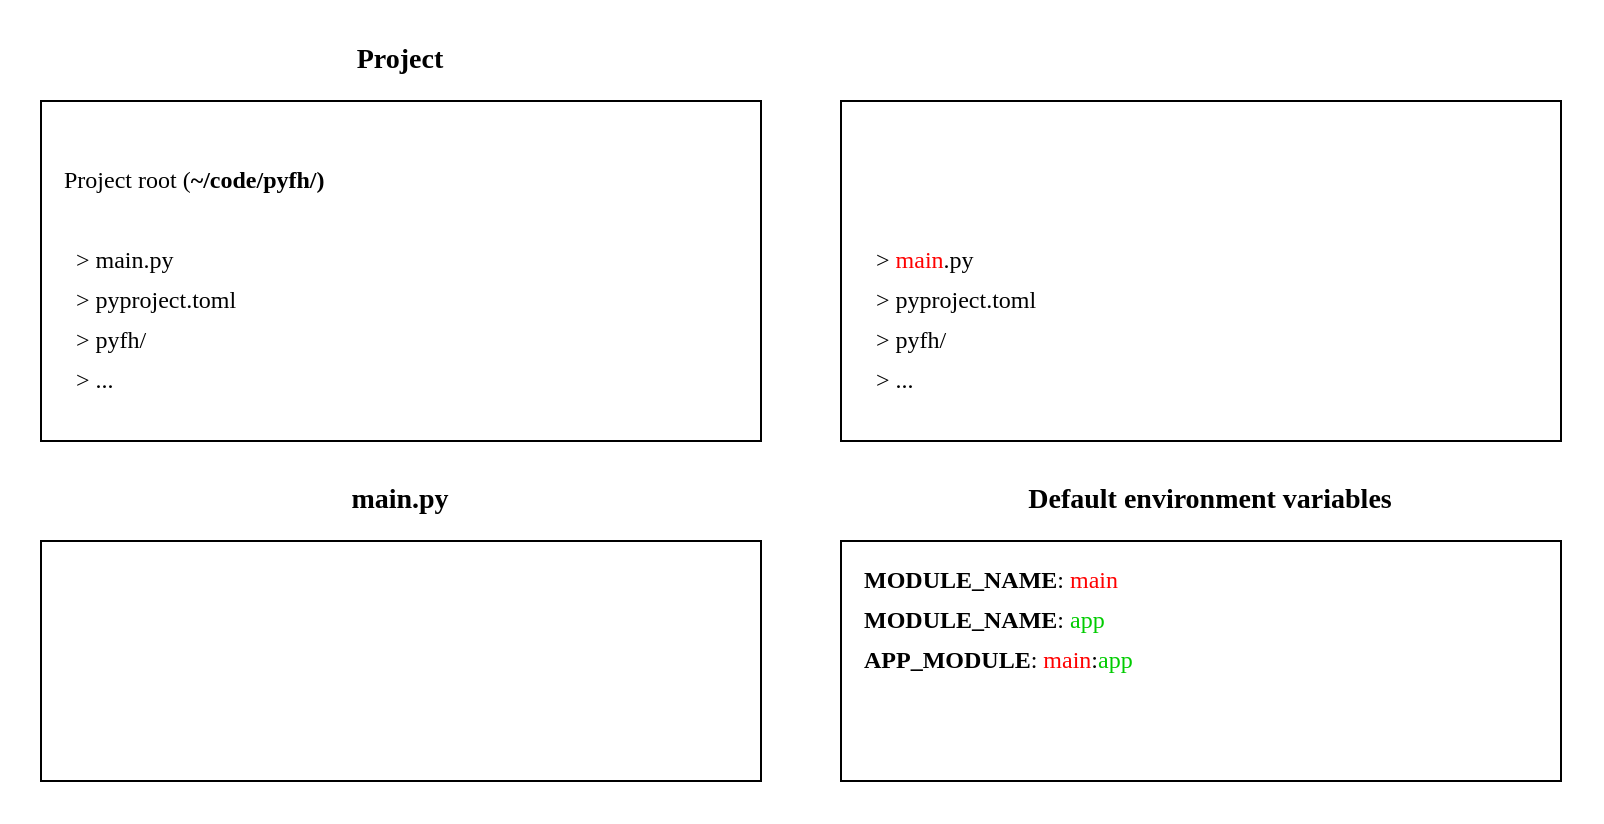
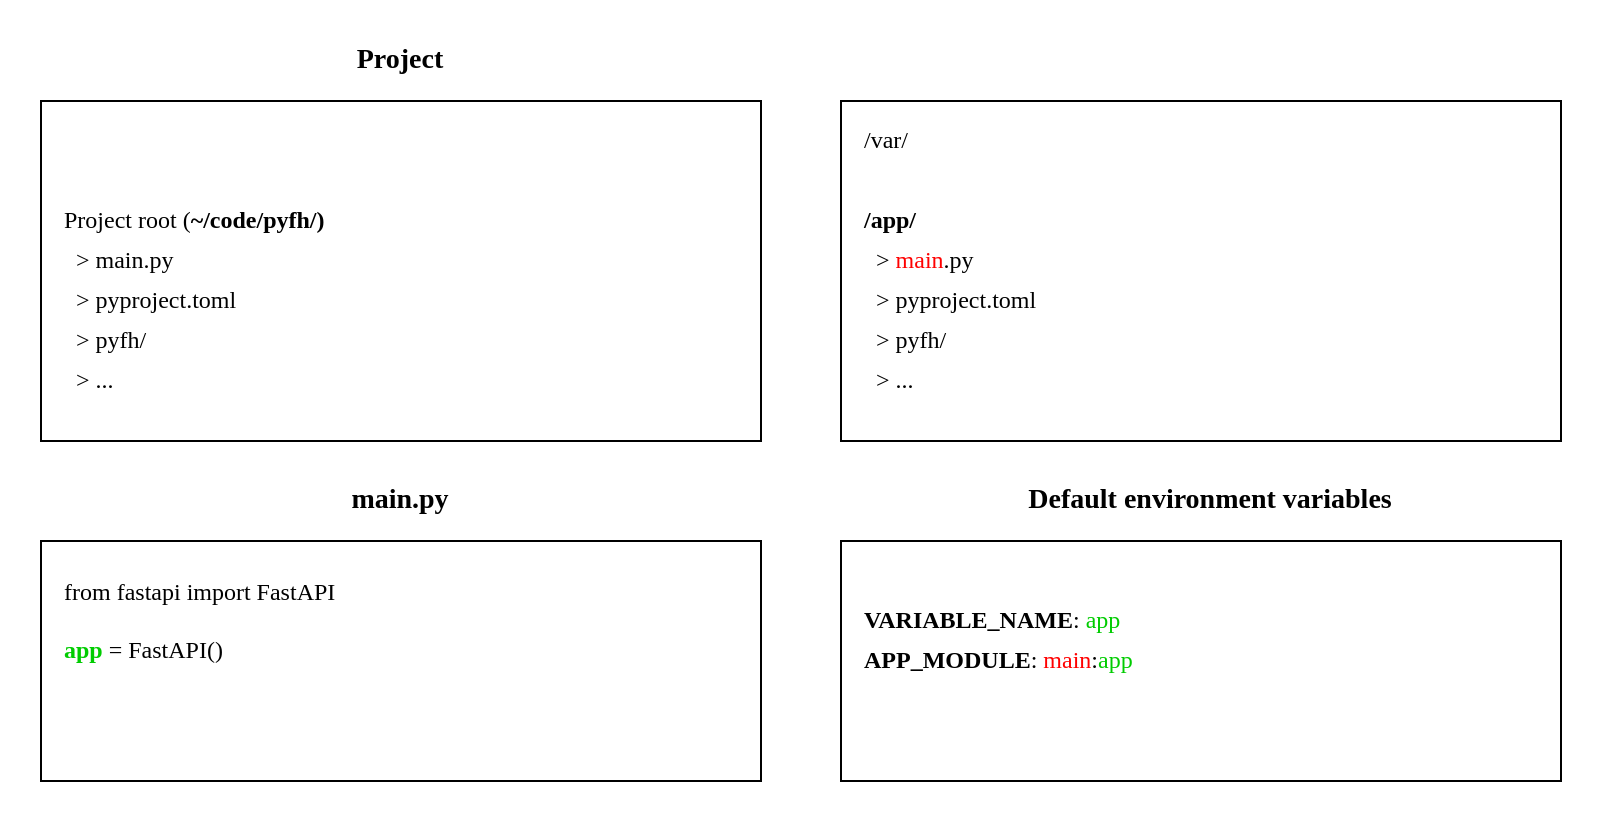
node "/var/": added
node "Project root (~/code/pyfh/)": moved (401, 181) -> (401, 221)
node "/app/": added
node "MODULE_NAME: main": removed
node "from fastapi import FastAPI app = FastAPI()": added
node "MODULE_NAME: app": label "MODULE_NAME: app" -> "VARIABLE_NAME: app"
